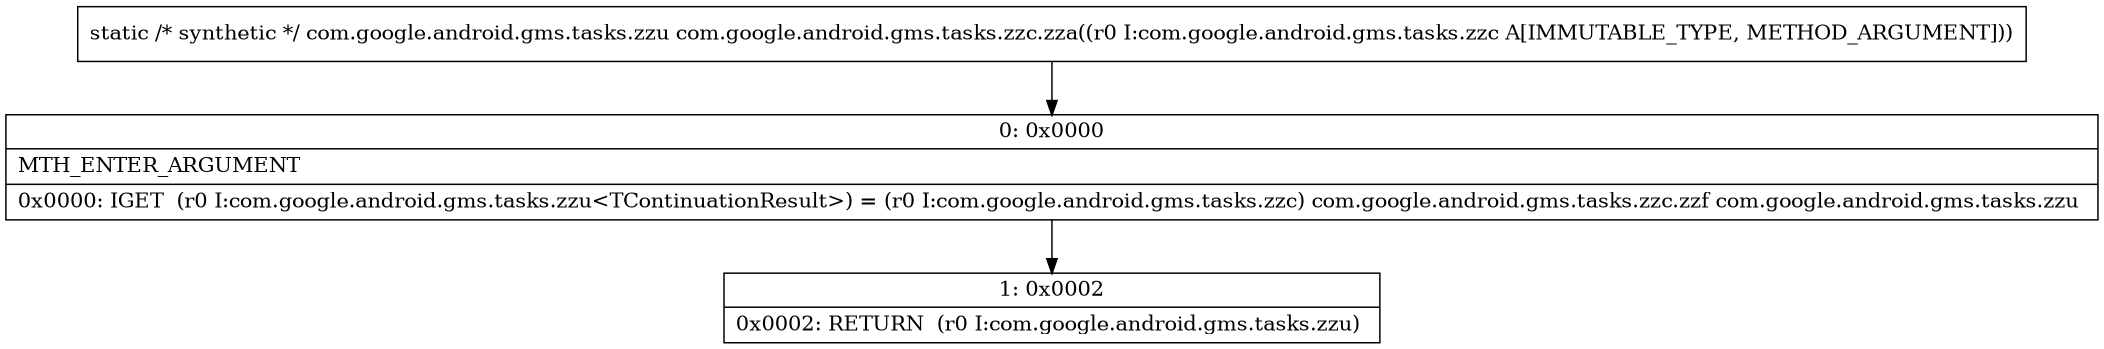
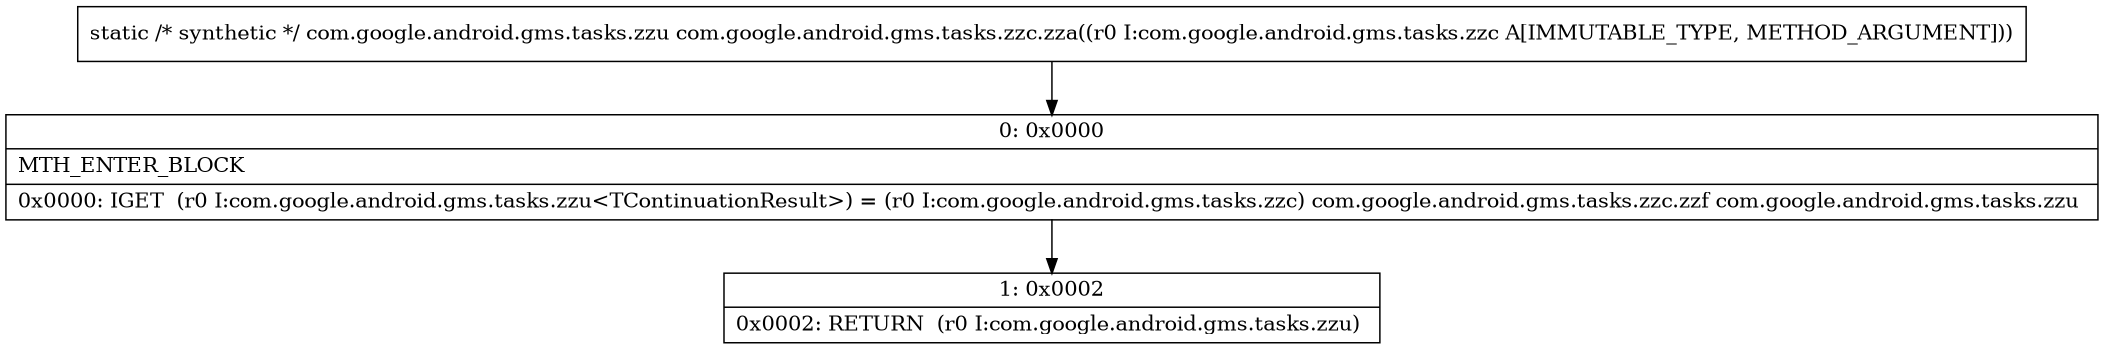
node "0: 0x0000": text "MTH_ENTER_ARGUMENT" -> "MTH_ENTER_BLOCK"
